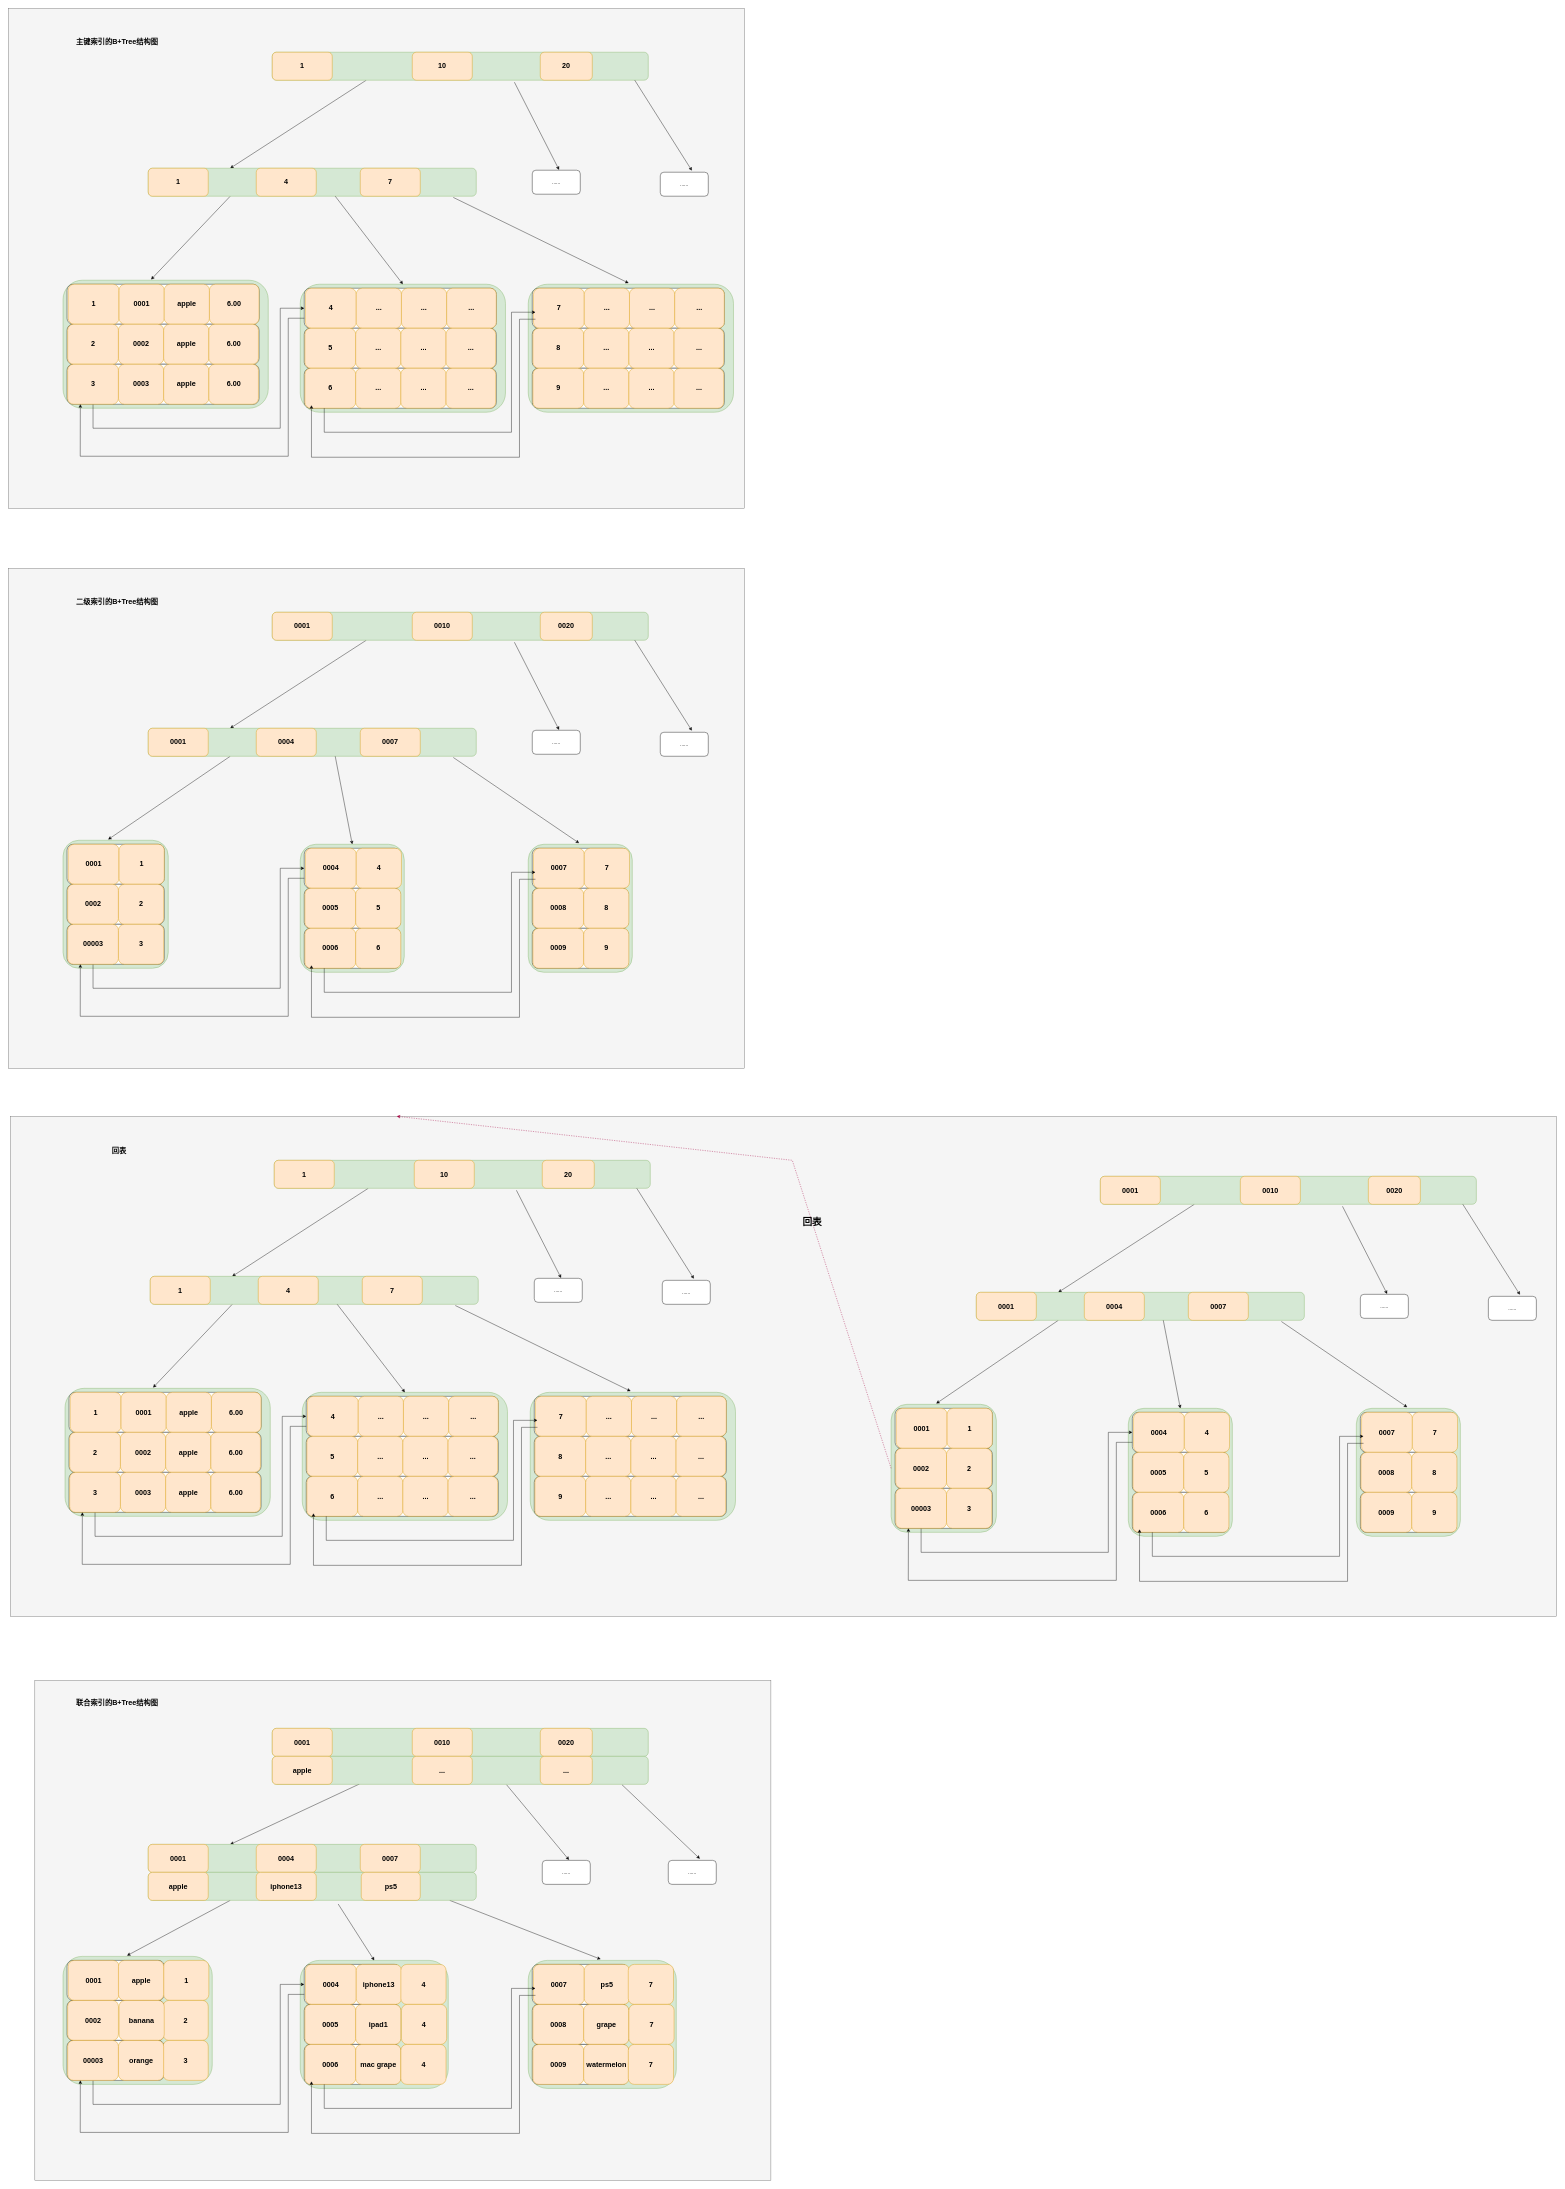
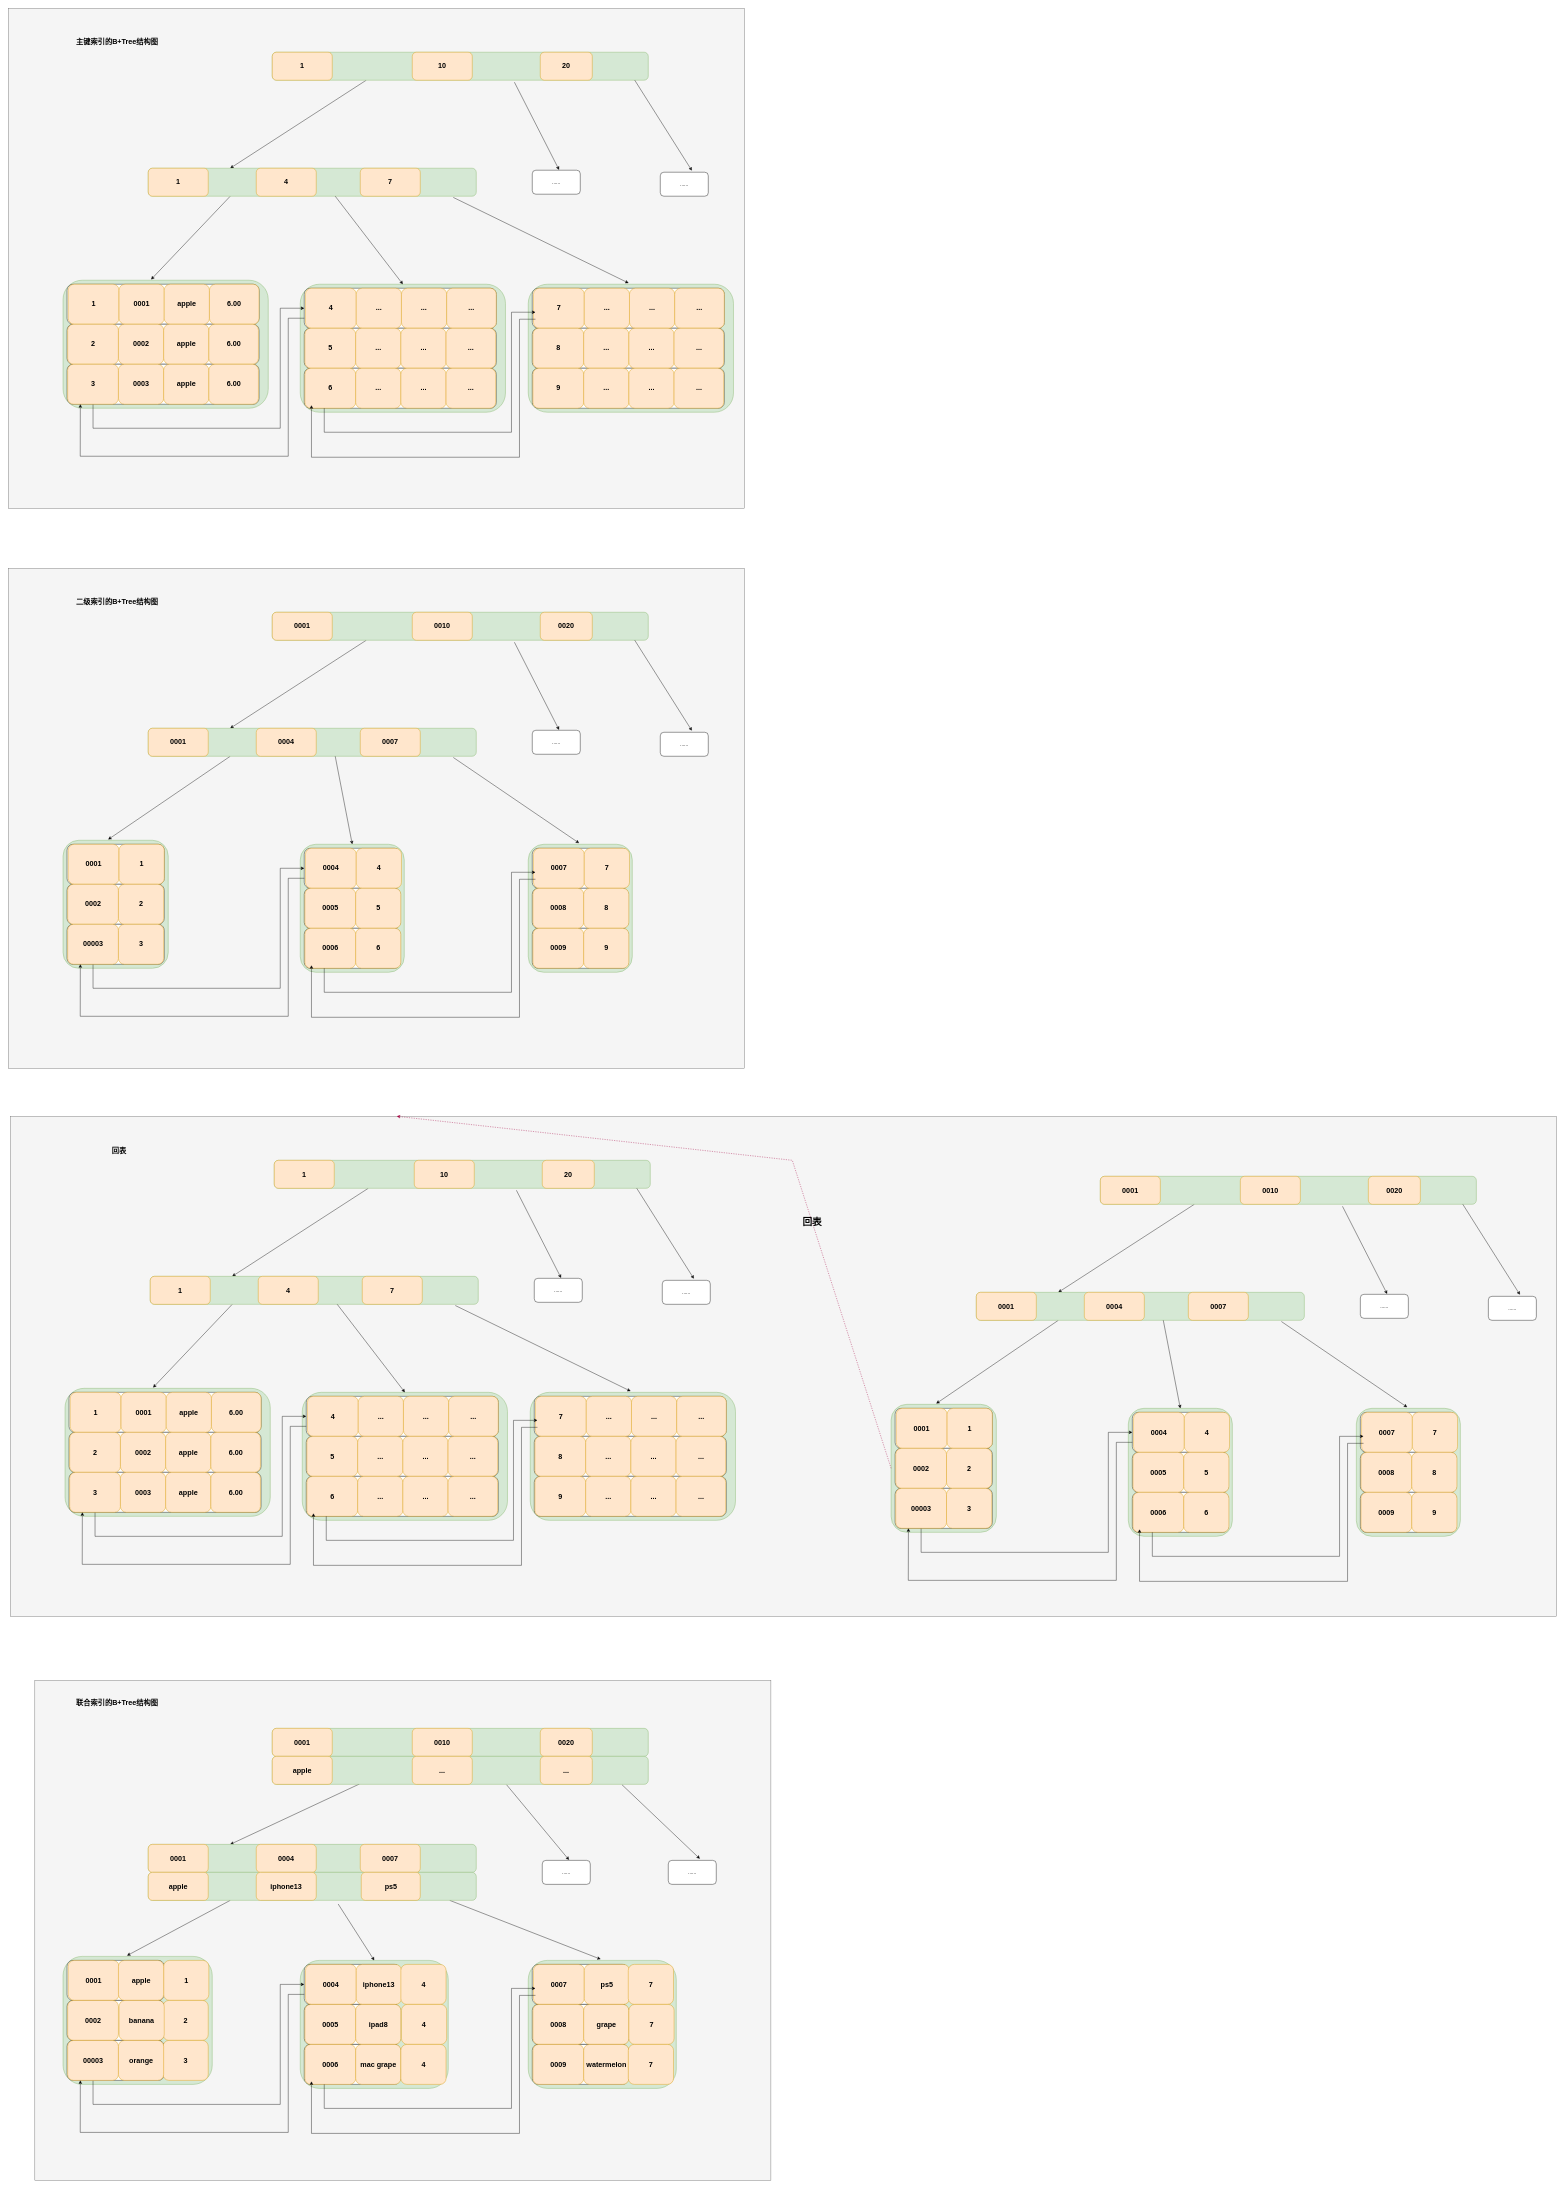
node "ipad1": label "ipad1" -> "ipad8"
